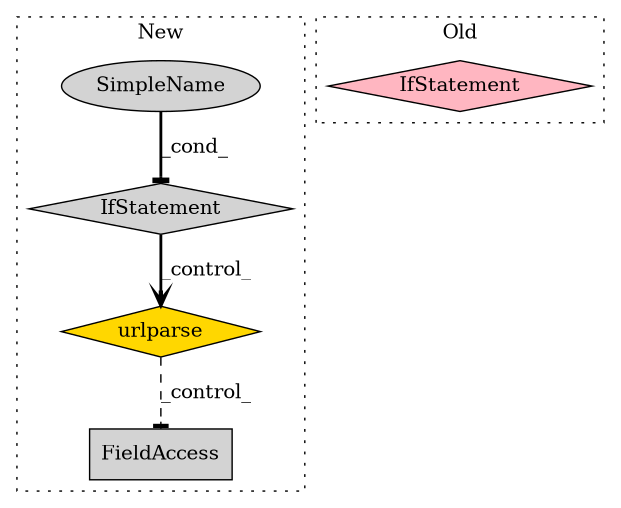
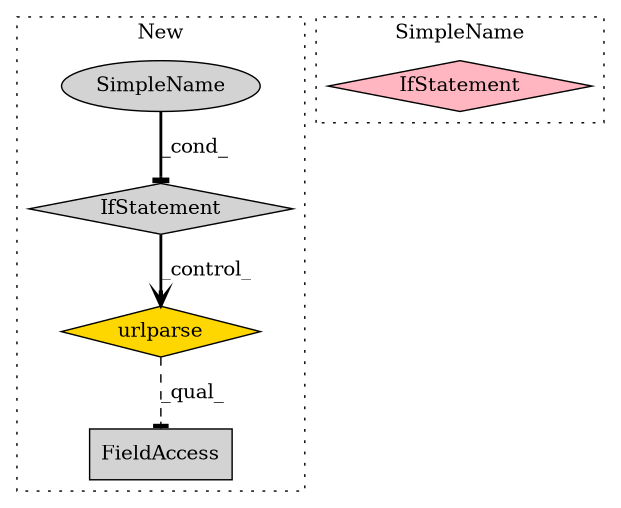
cluster "Old": label "Old" -> "SimpleName"
edge "urlparse" -> "FieldAccess": label "_control_" -> "_qual_"
